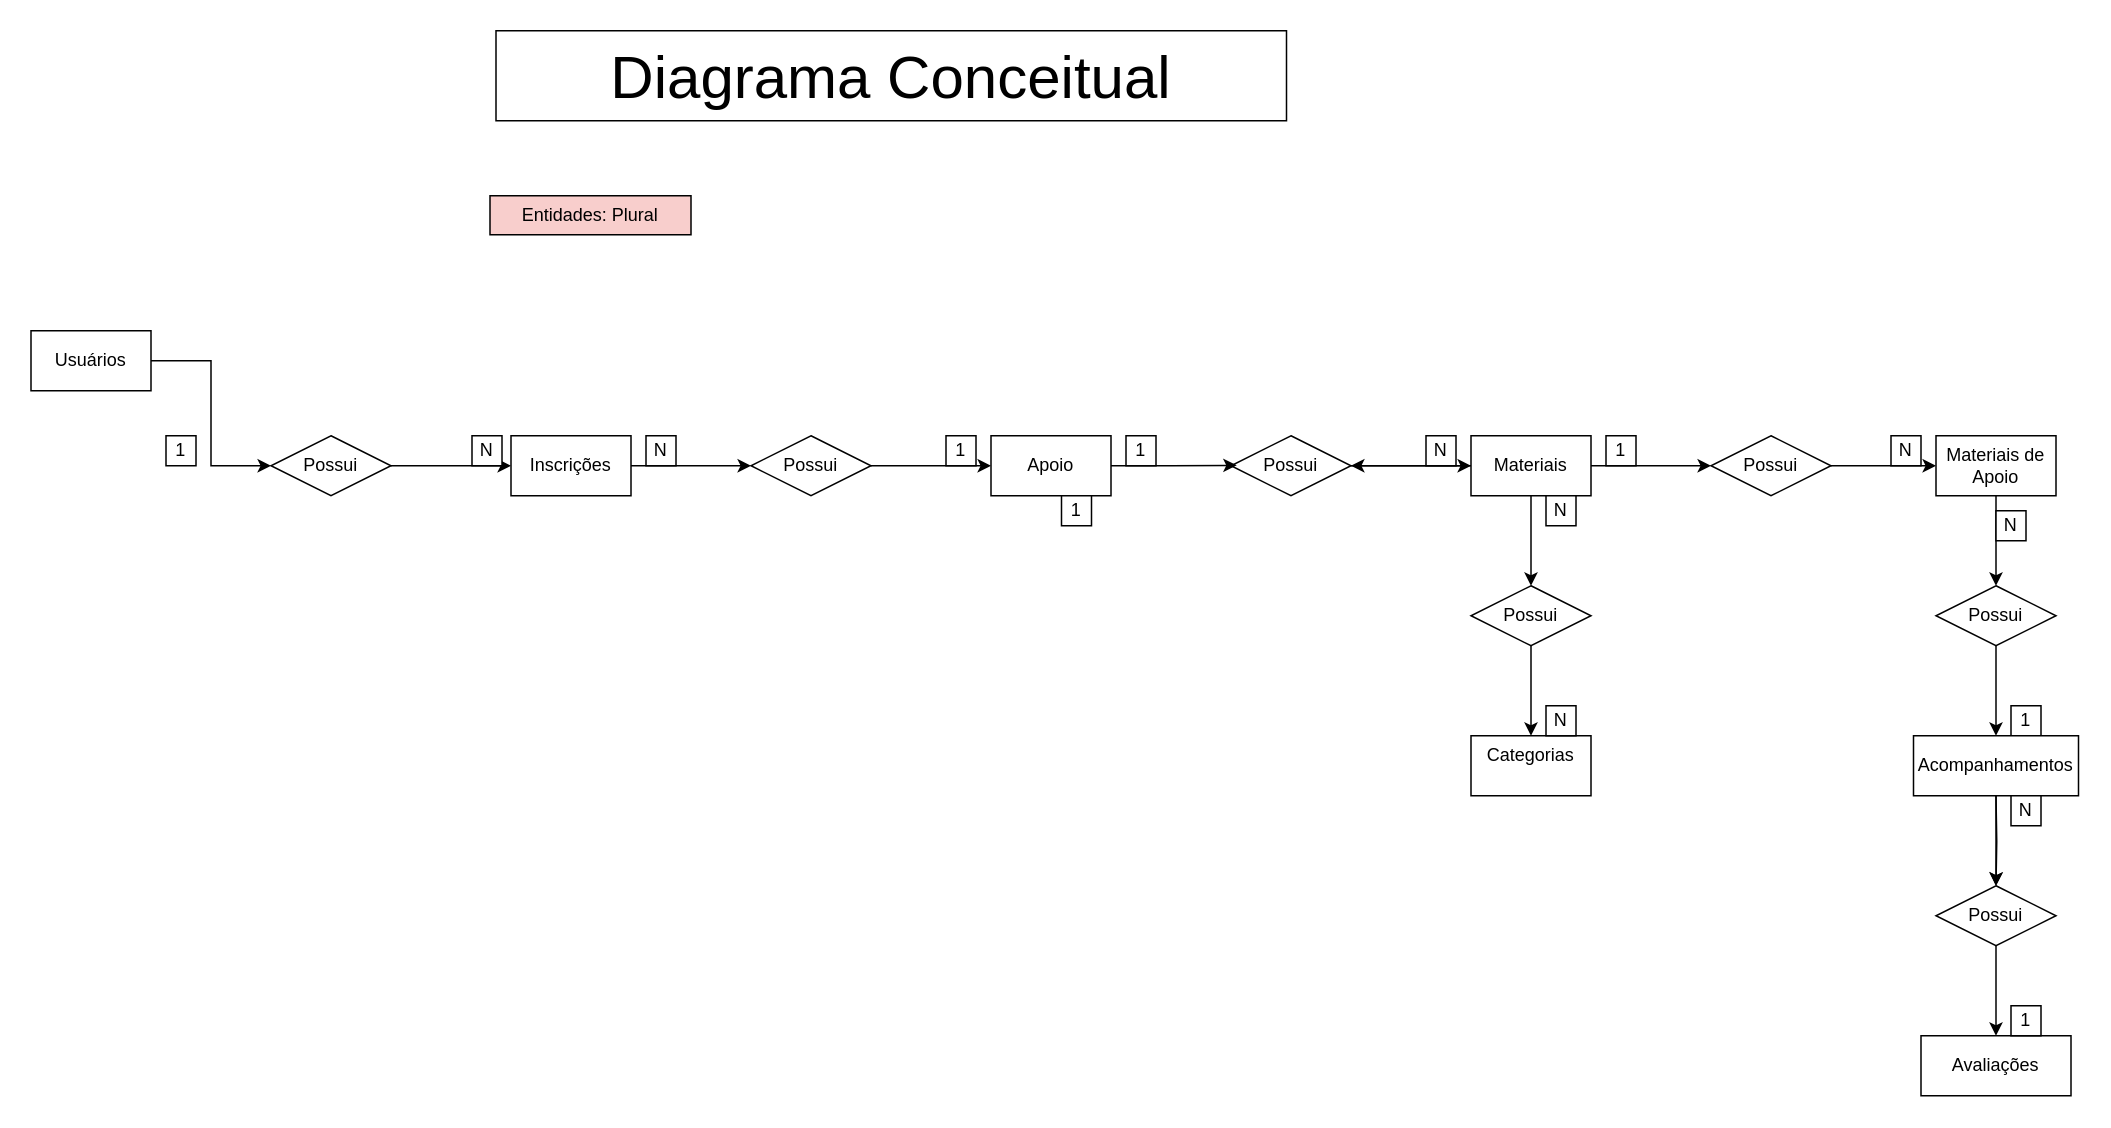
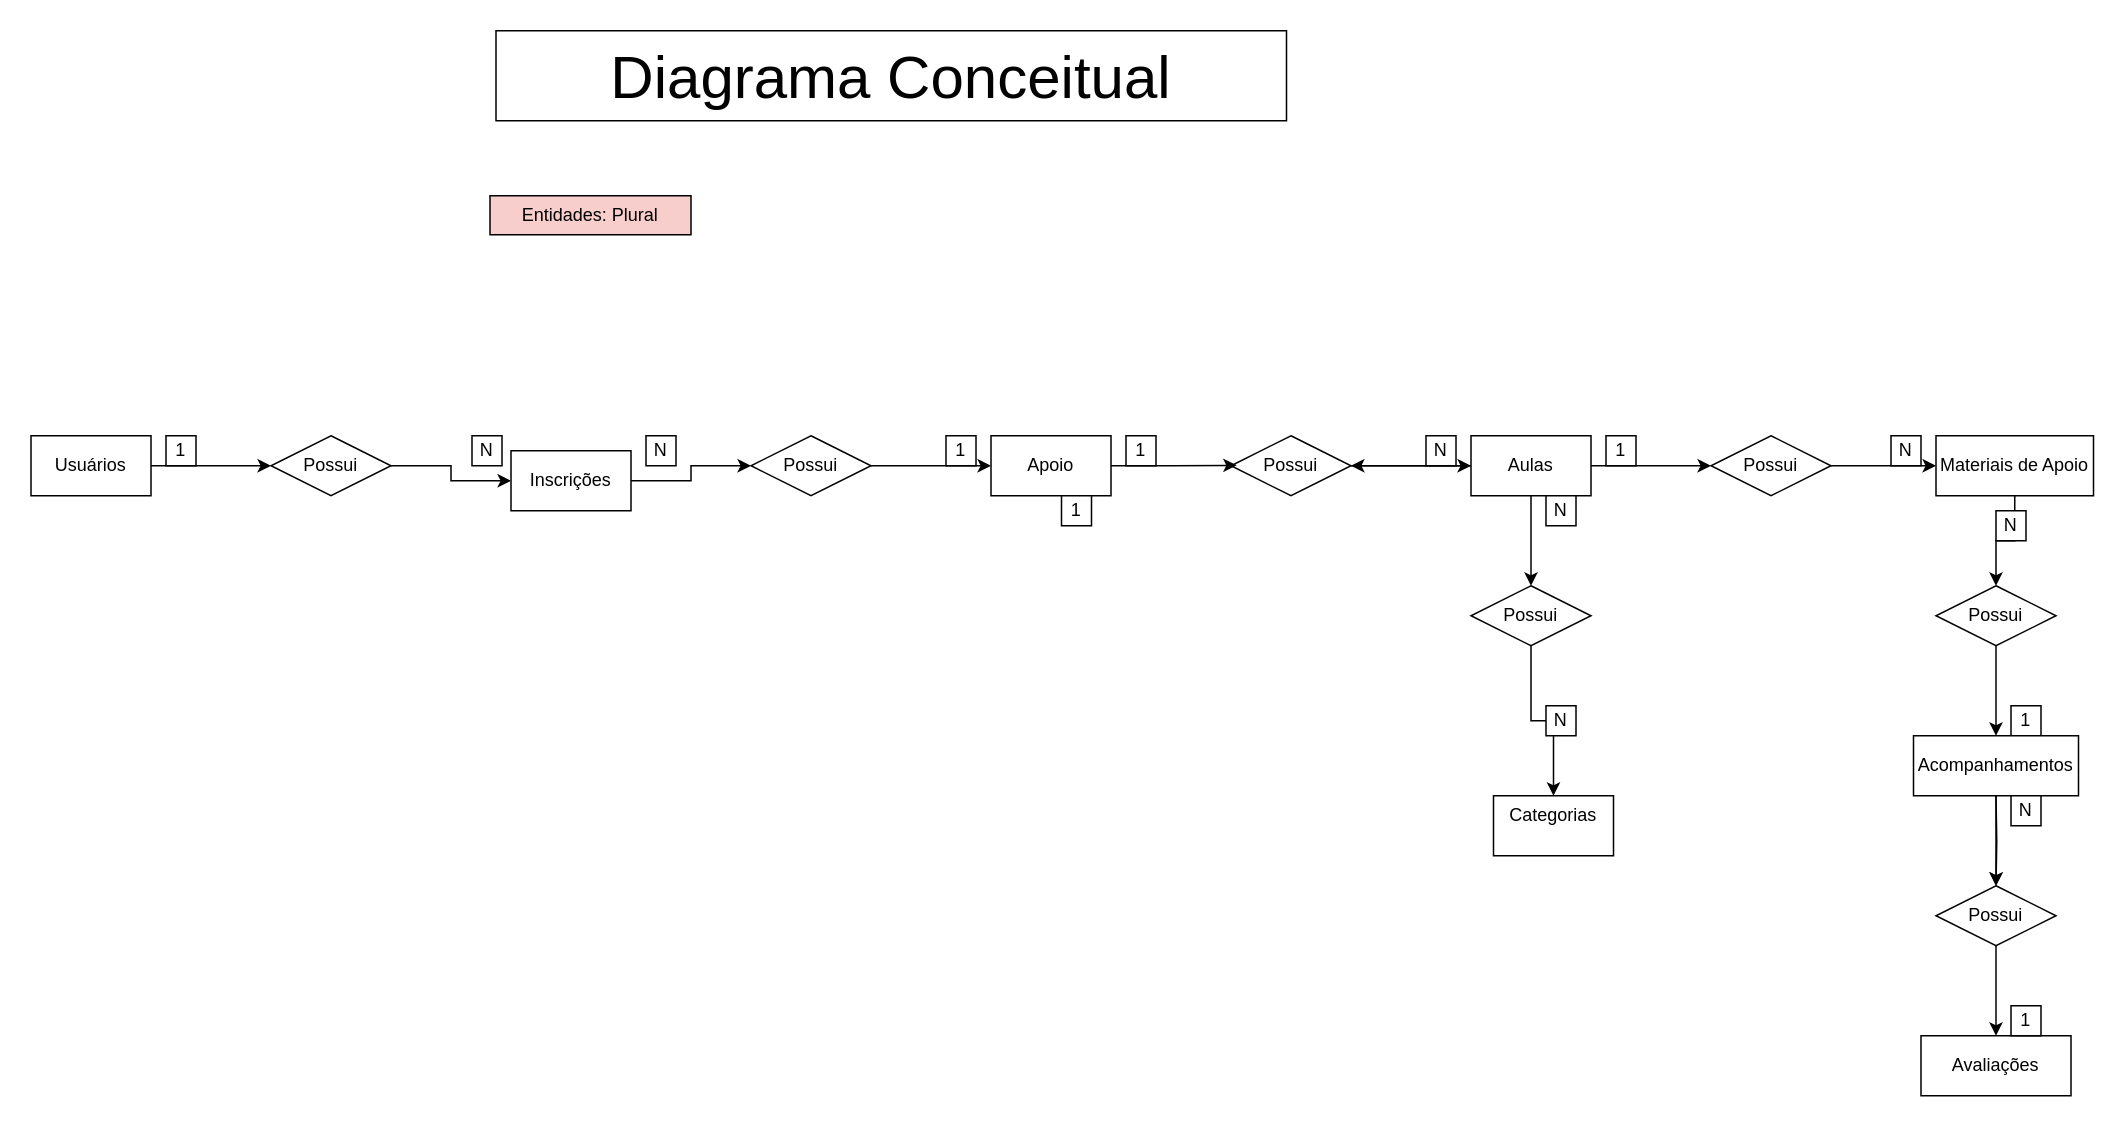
node "Usuários": moved (91, 361) -> (91, 466)
node "Inscrições": moved (571, 466) -> (571, 481)
node "Materiais": label "Materiais" -> "Aulas"
node "Materiais de Apoio": size 120x60 -> 158x60
node "Categorias": moved (1531, 766) -> (1553, 826)
